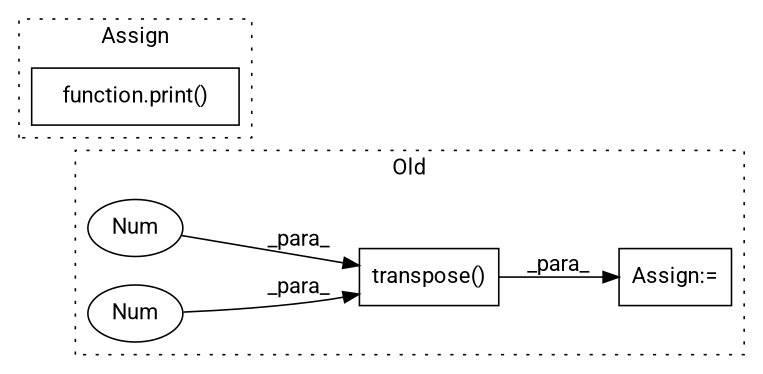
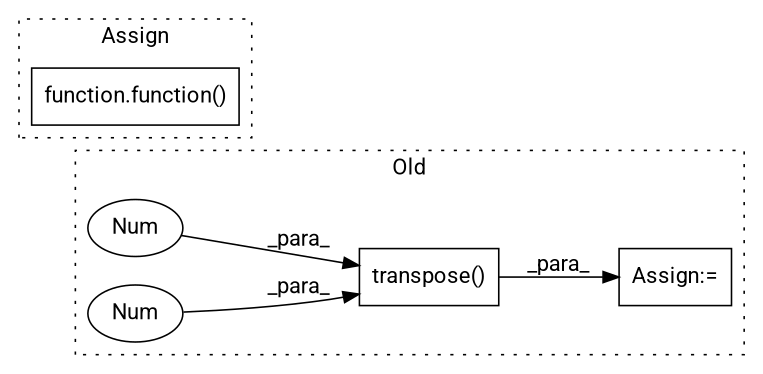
node "function.print()": label "function.print()" -> "function.function()"
